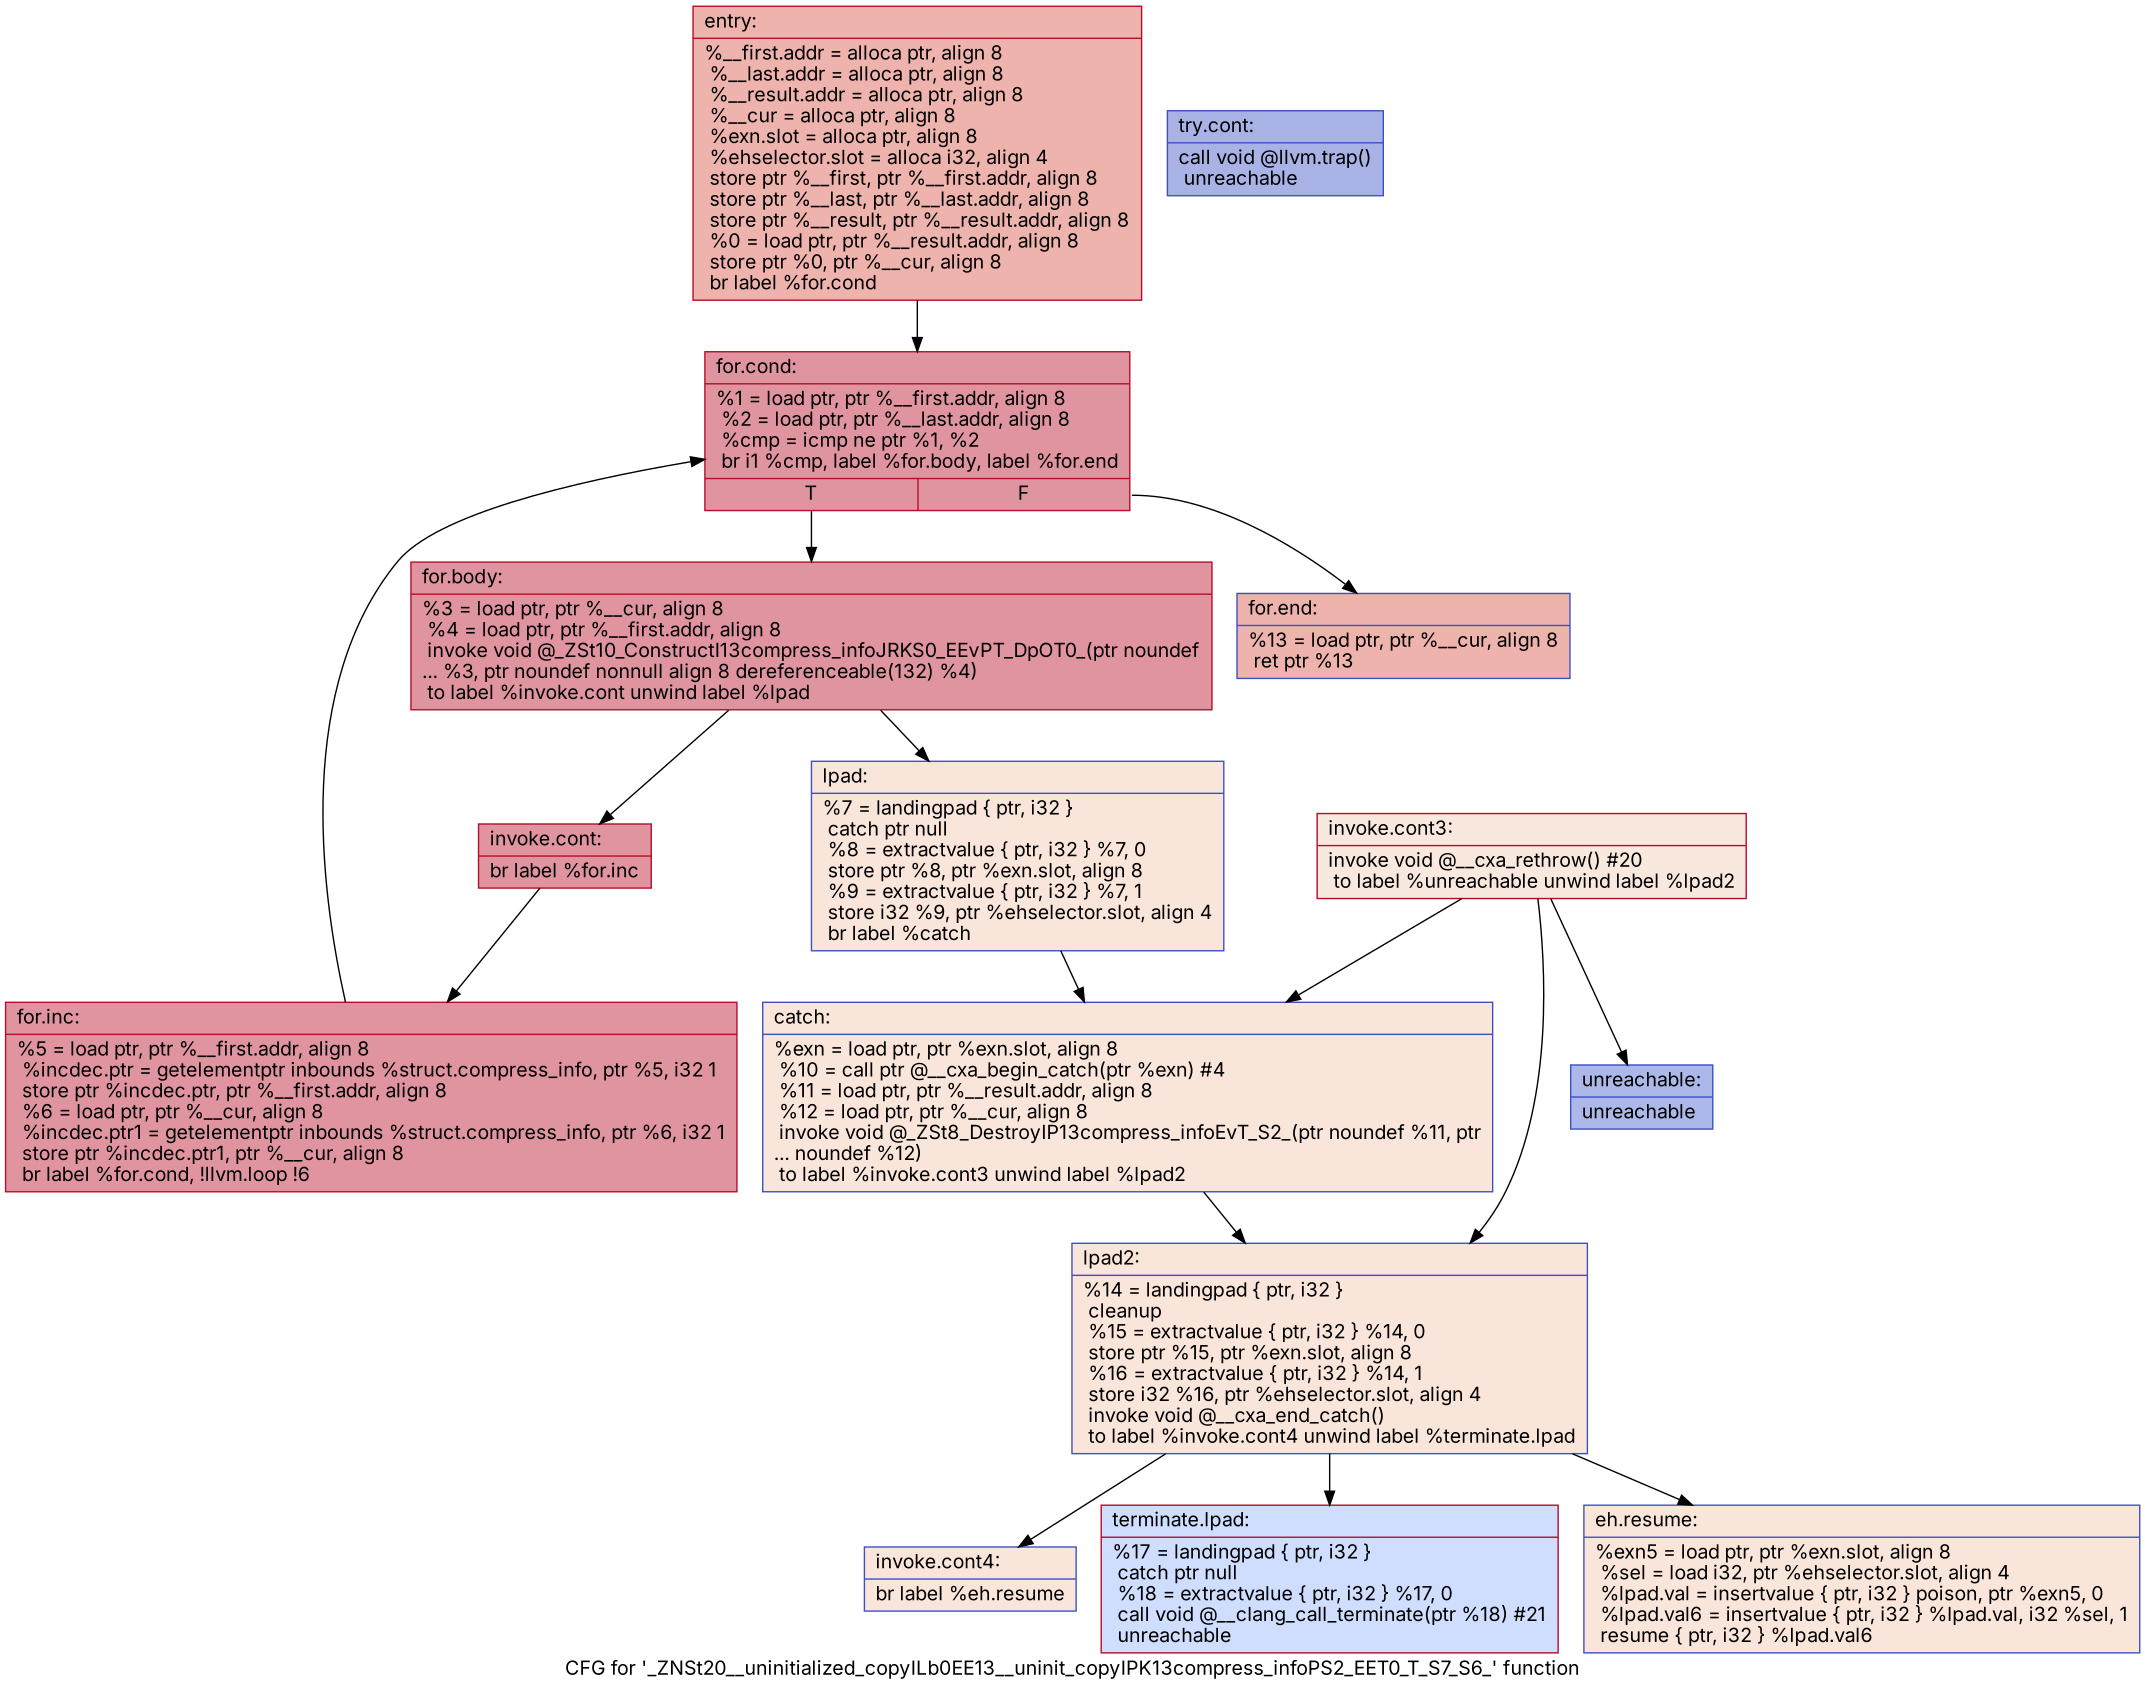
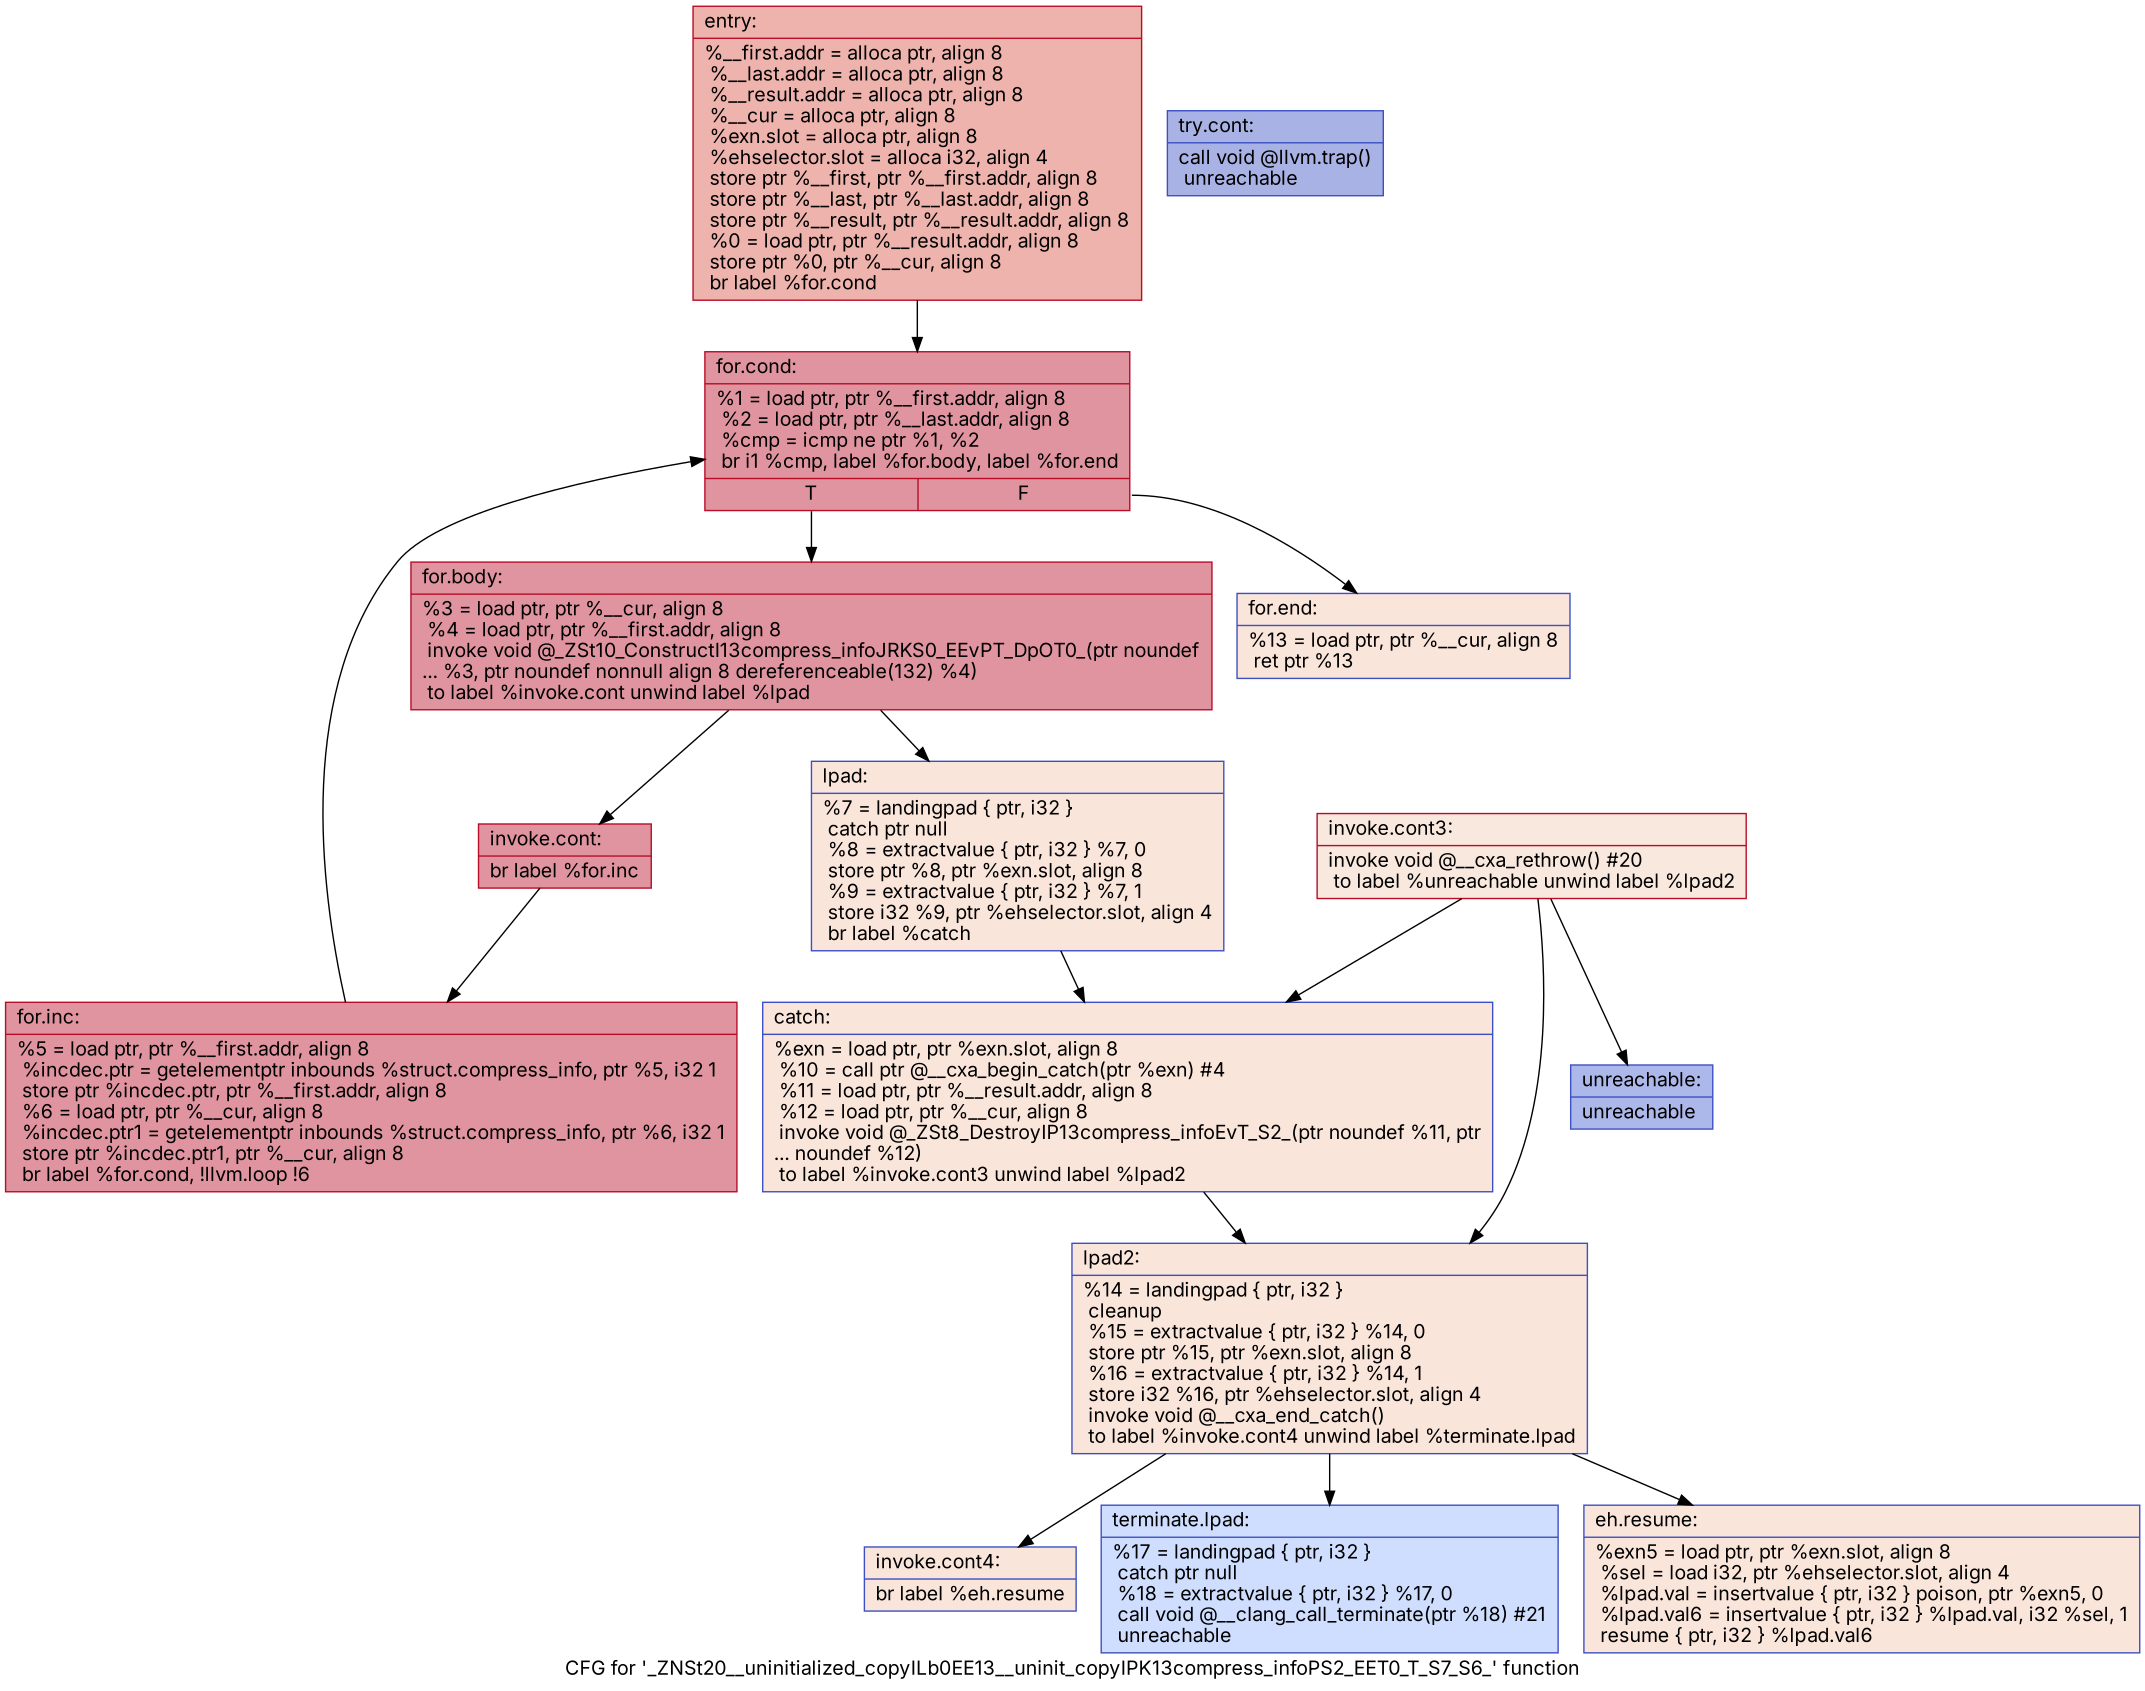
node "for.end:": fillcolor #d6524470 -> #f4c5ad70
node "terminate.lpad:": color #b70d28ff -> #3d50c3ff
